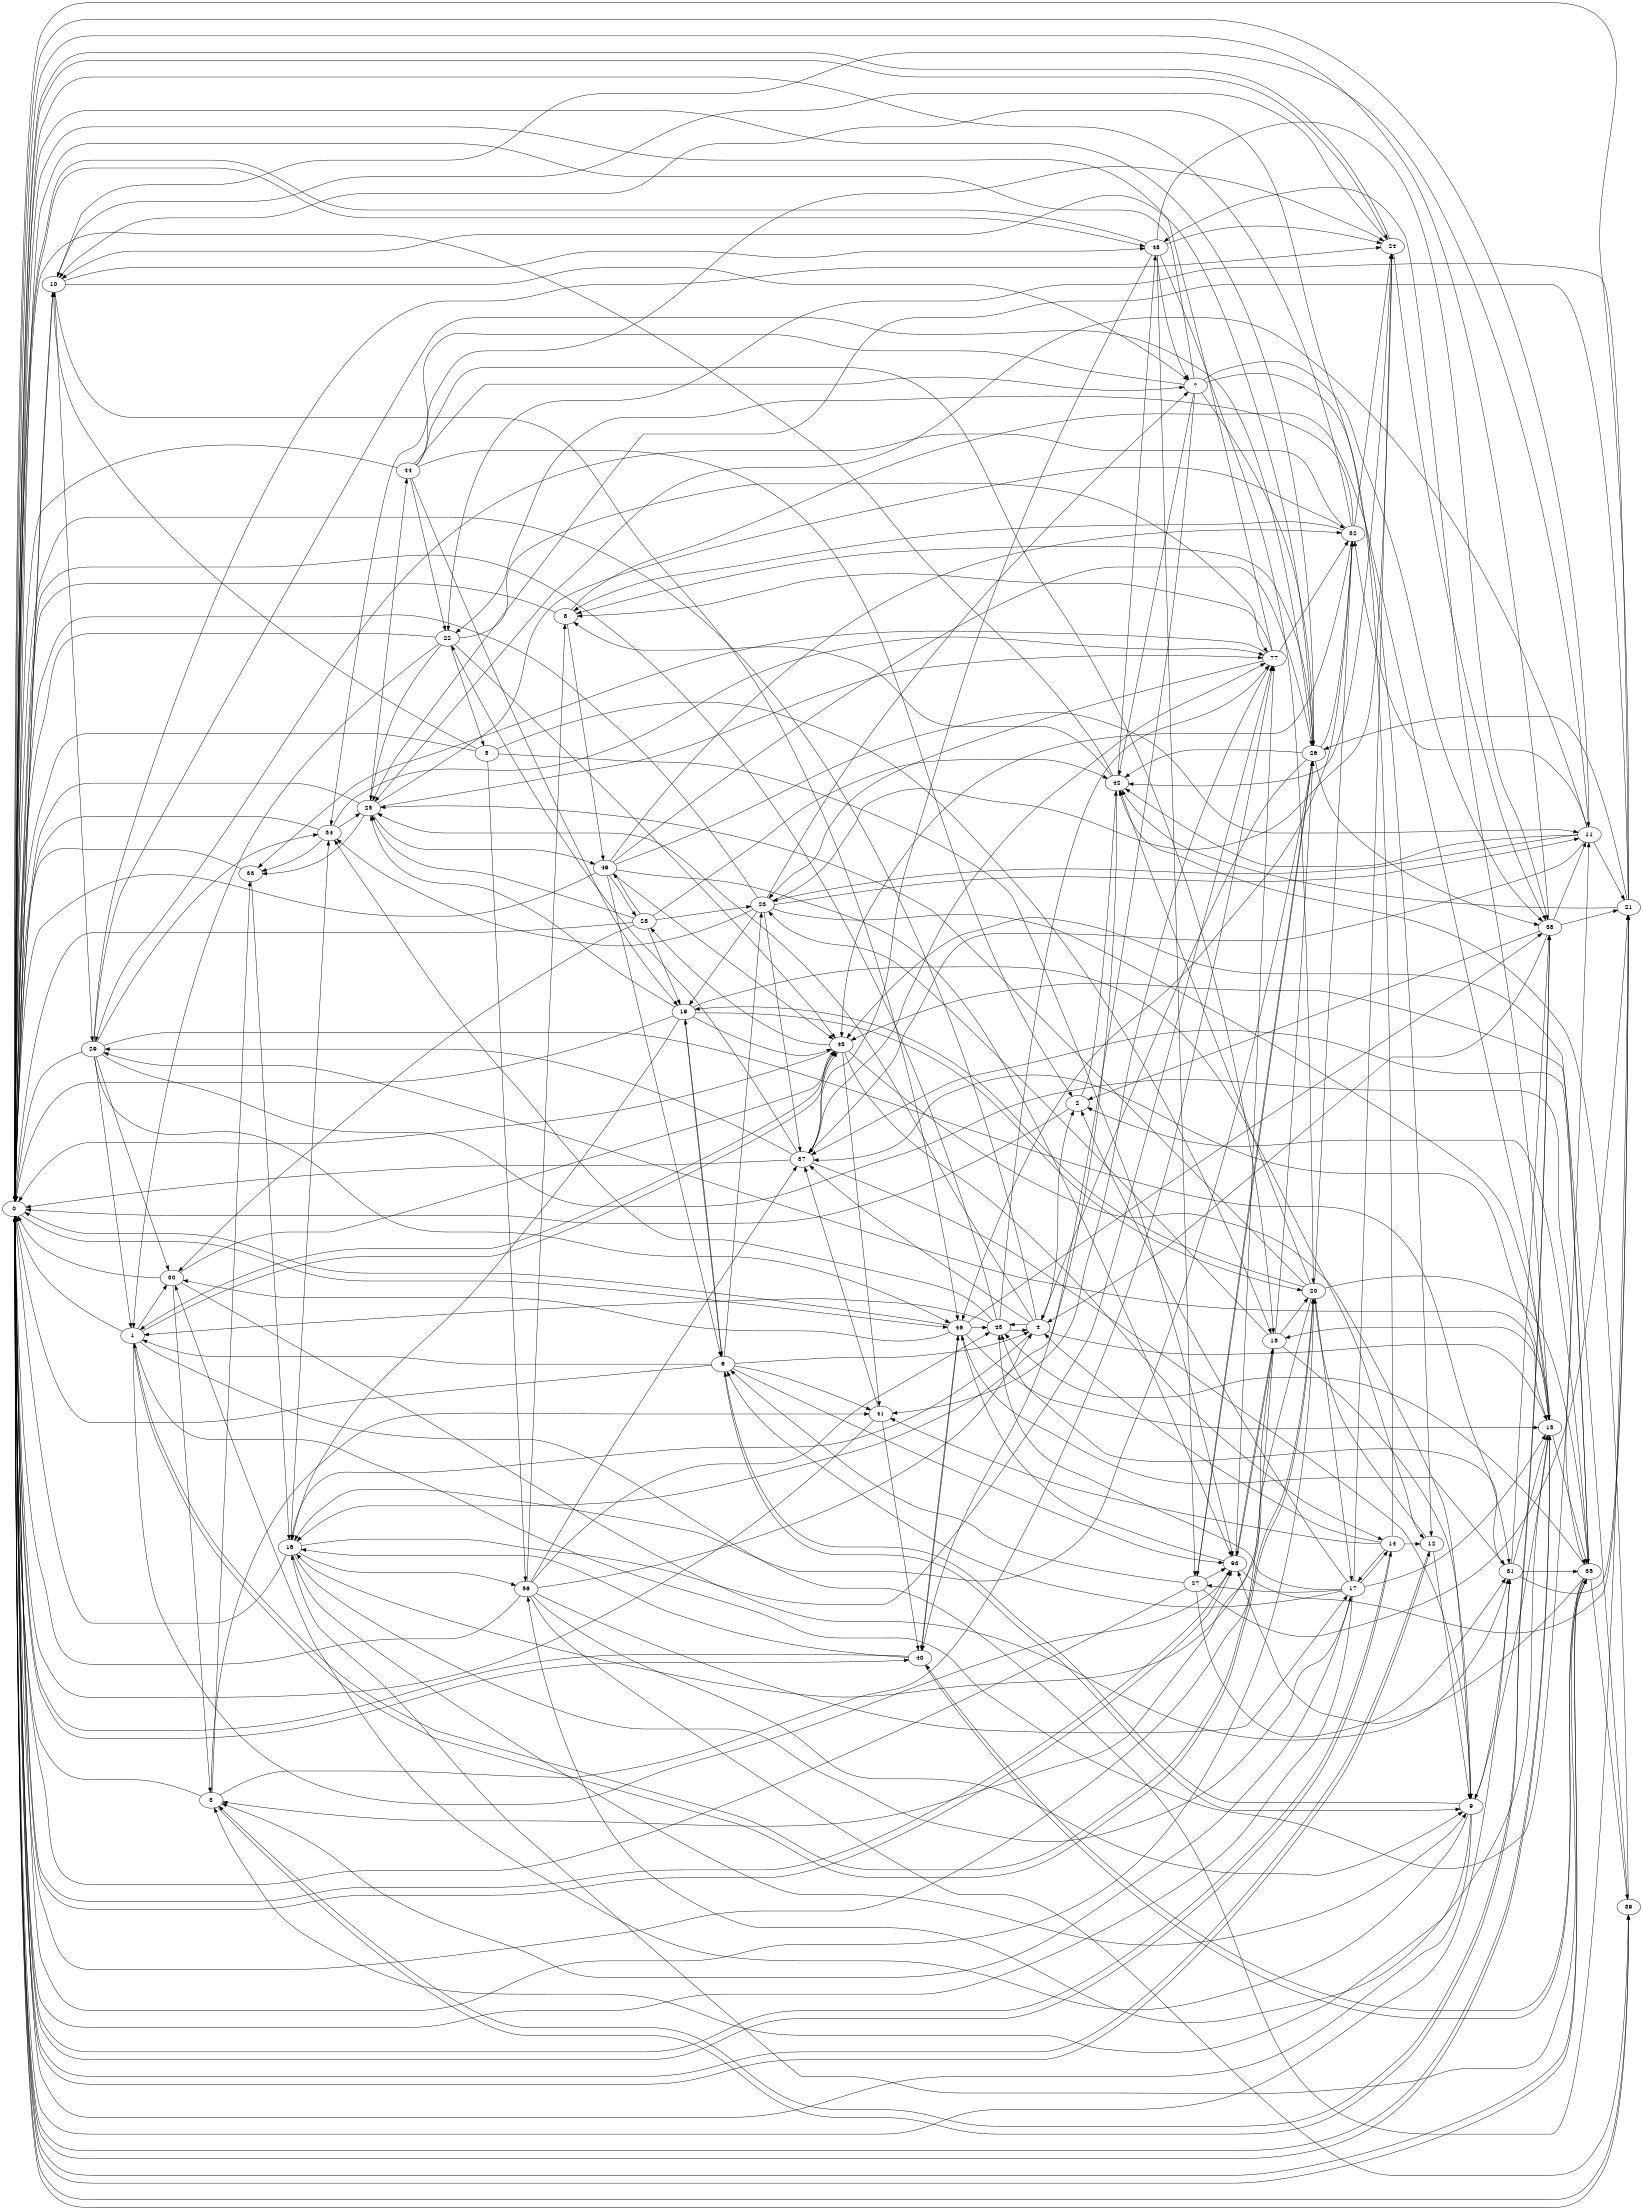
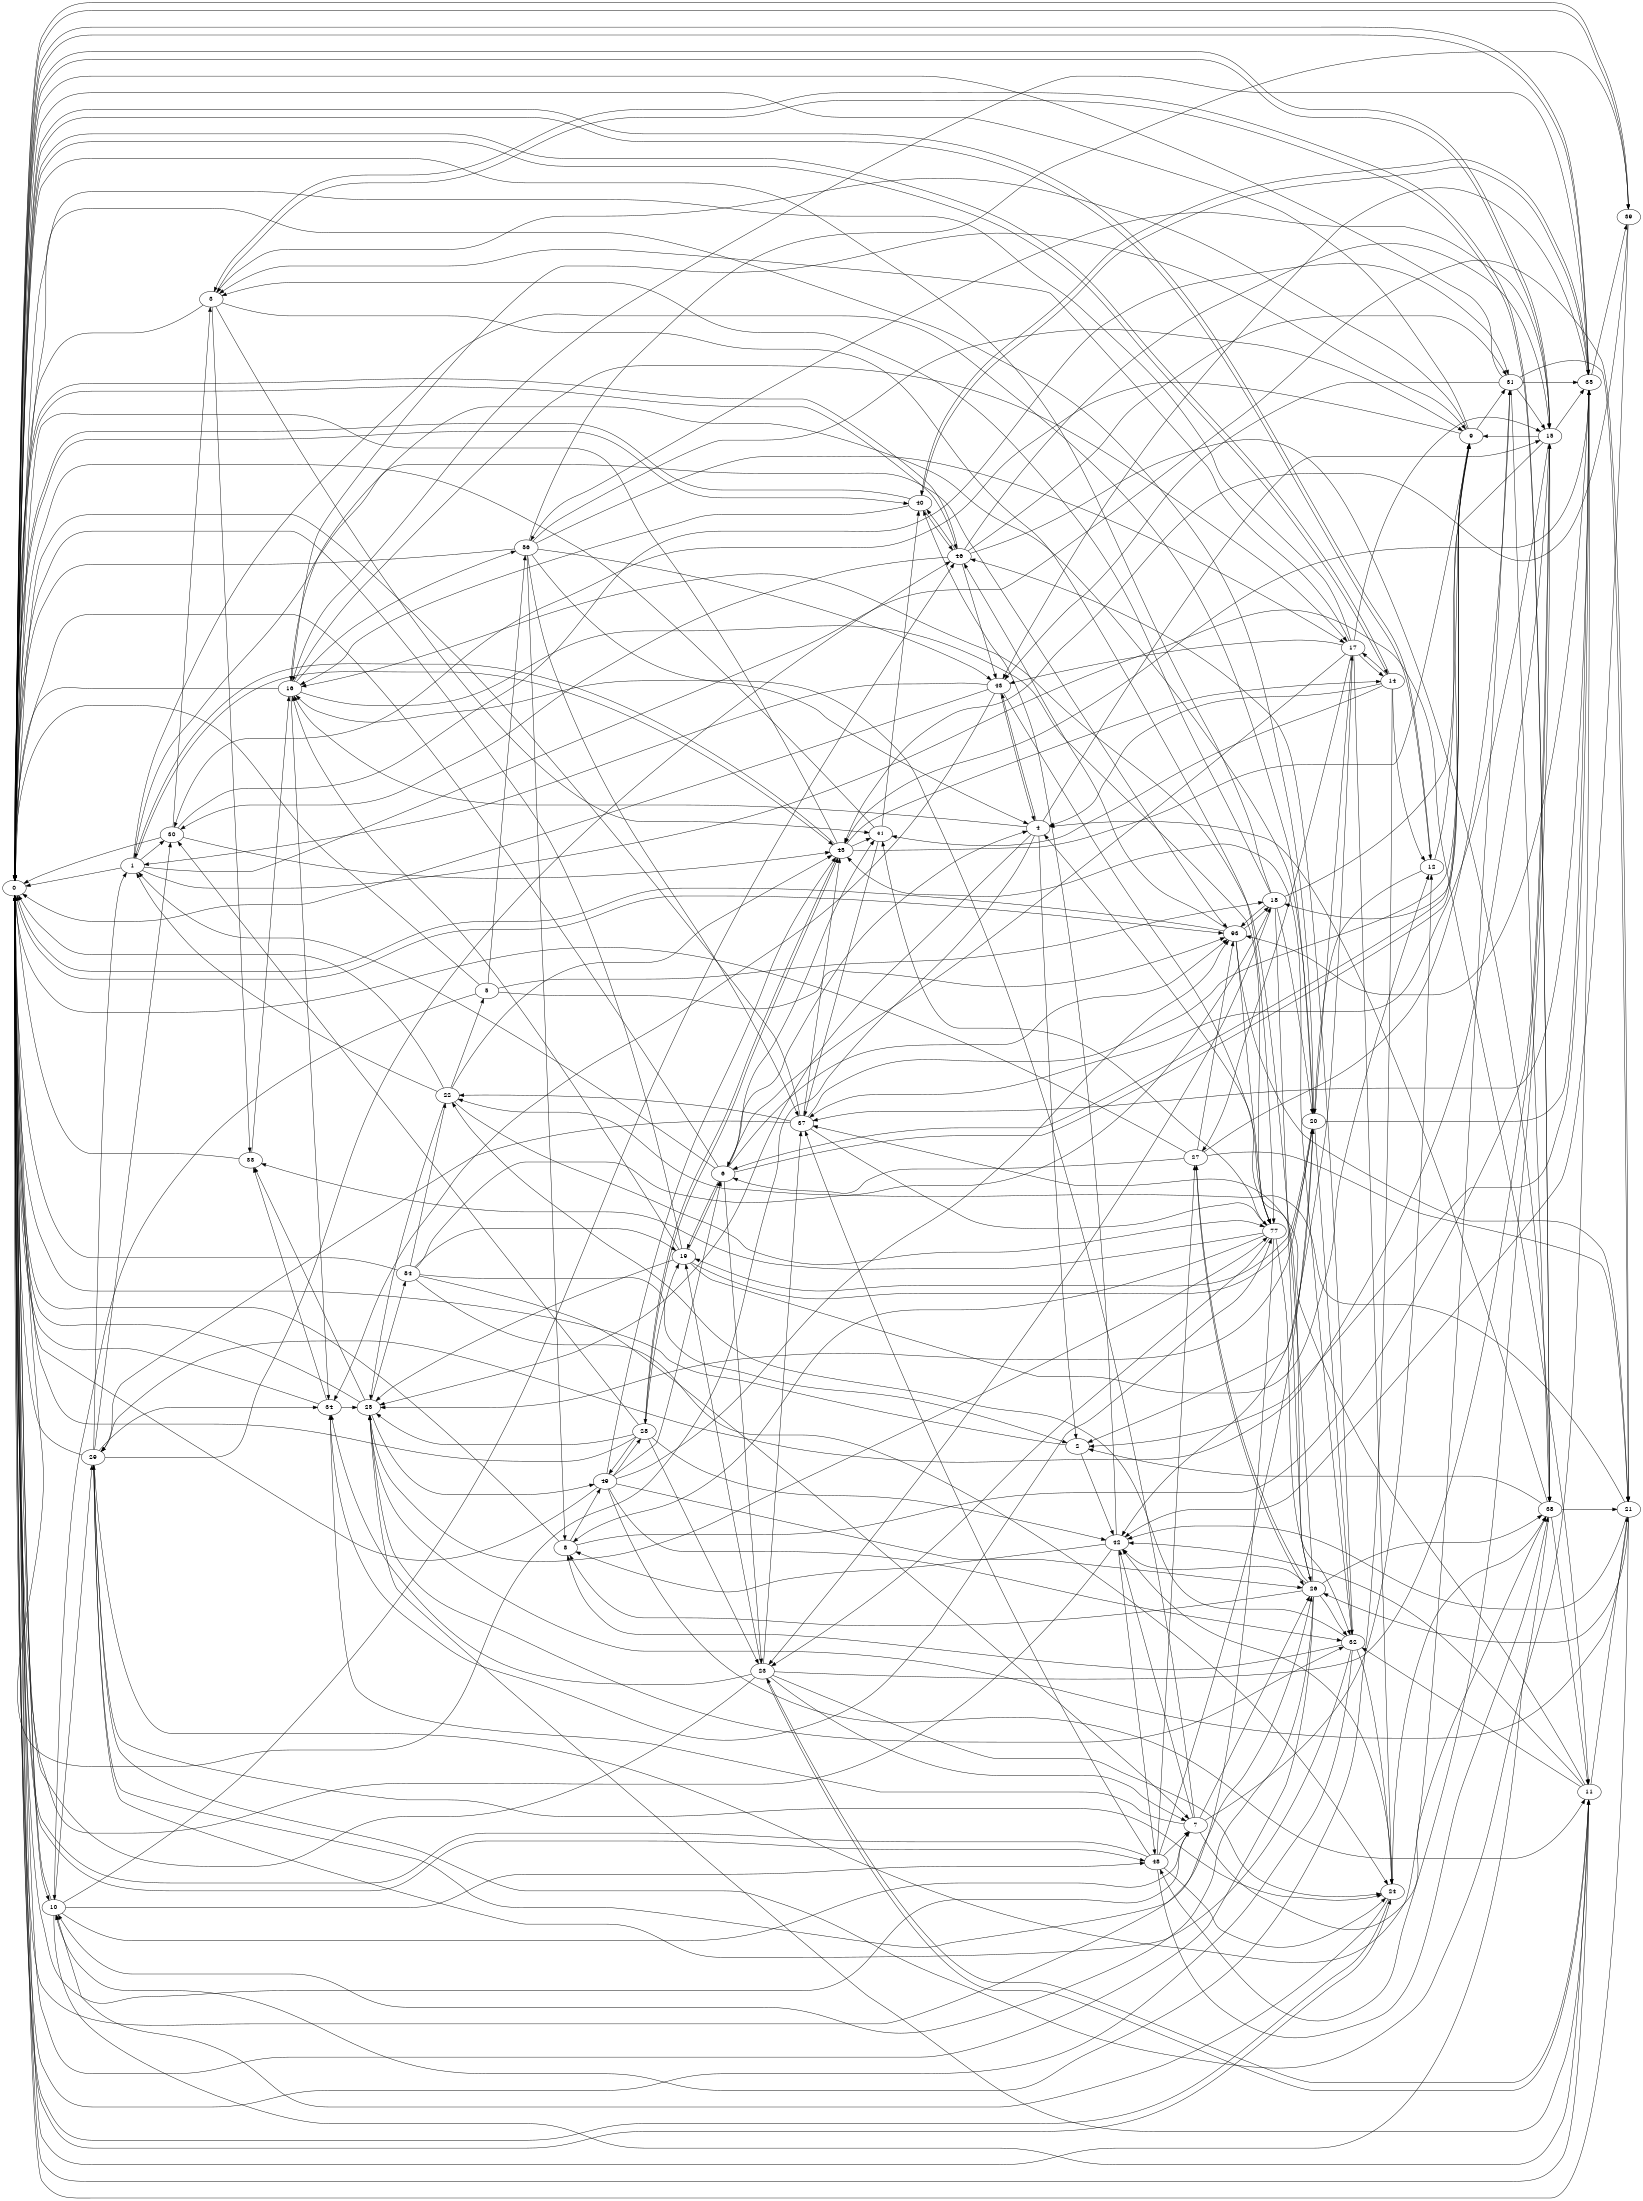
node "44": label "44" -> "84"
edge "19" -> "45": now "28" -> "45"
edge "4" -> "37": removed
edge "20" -> "1": removed
